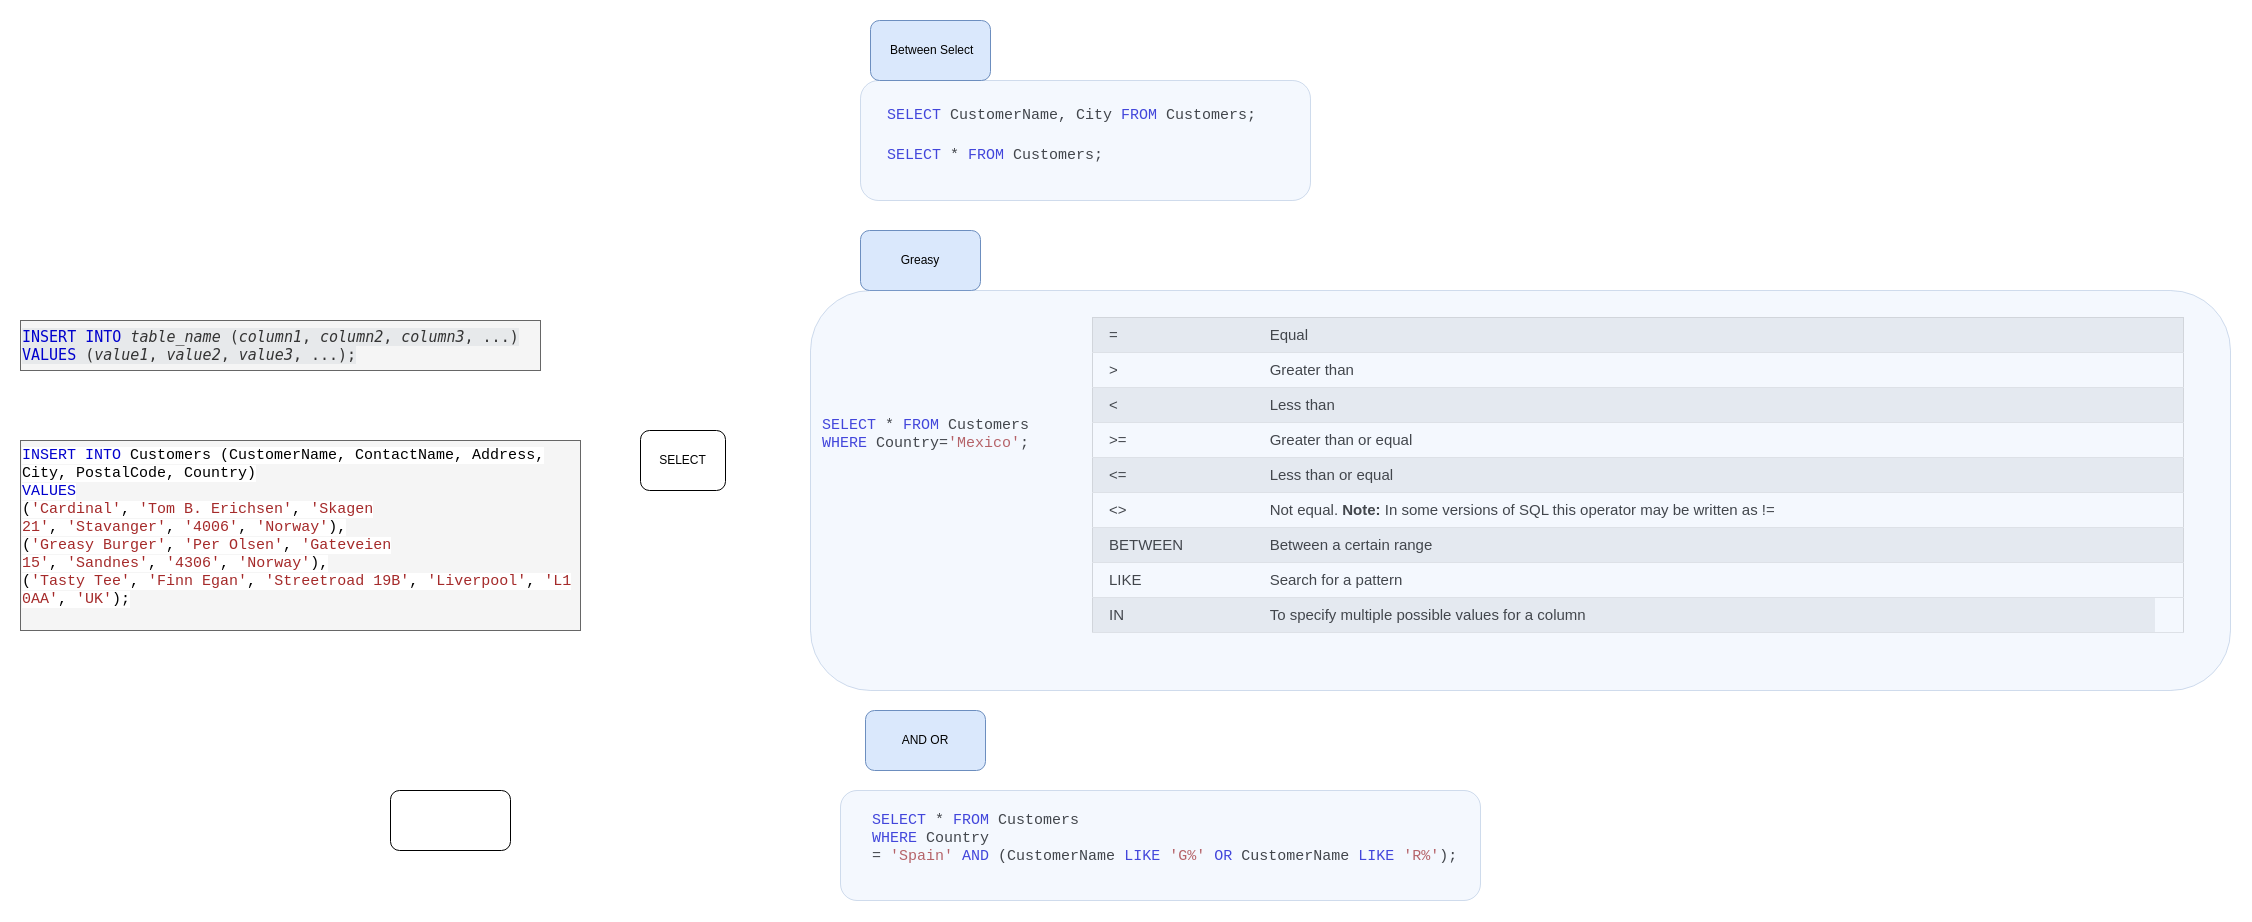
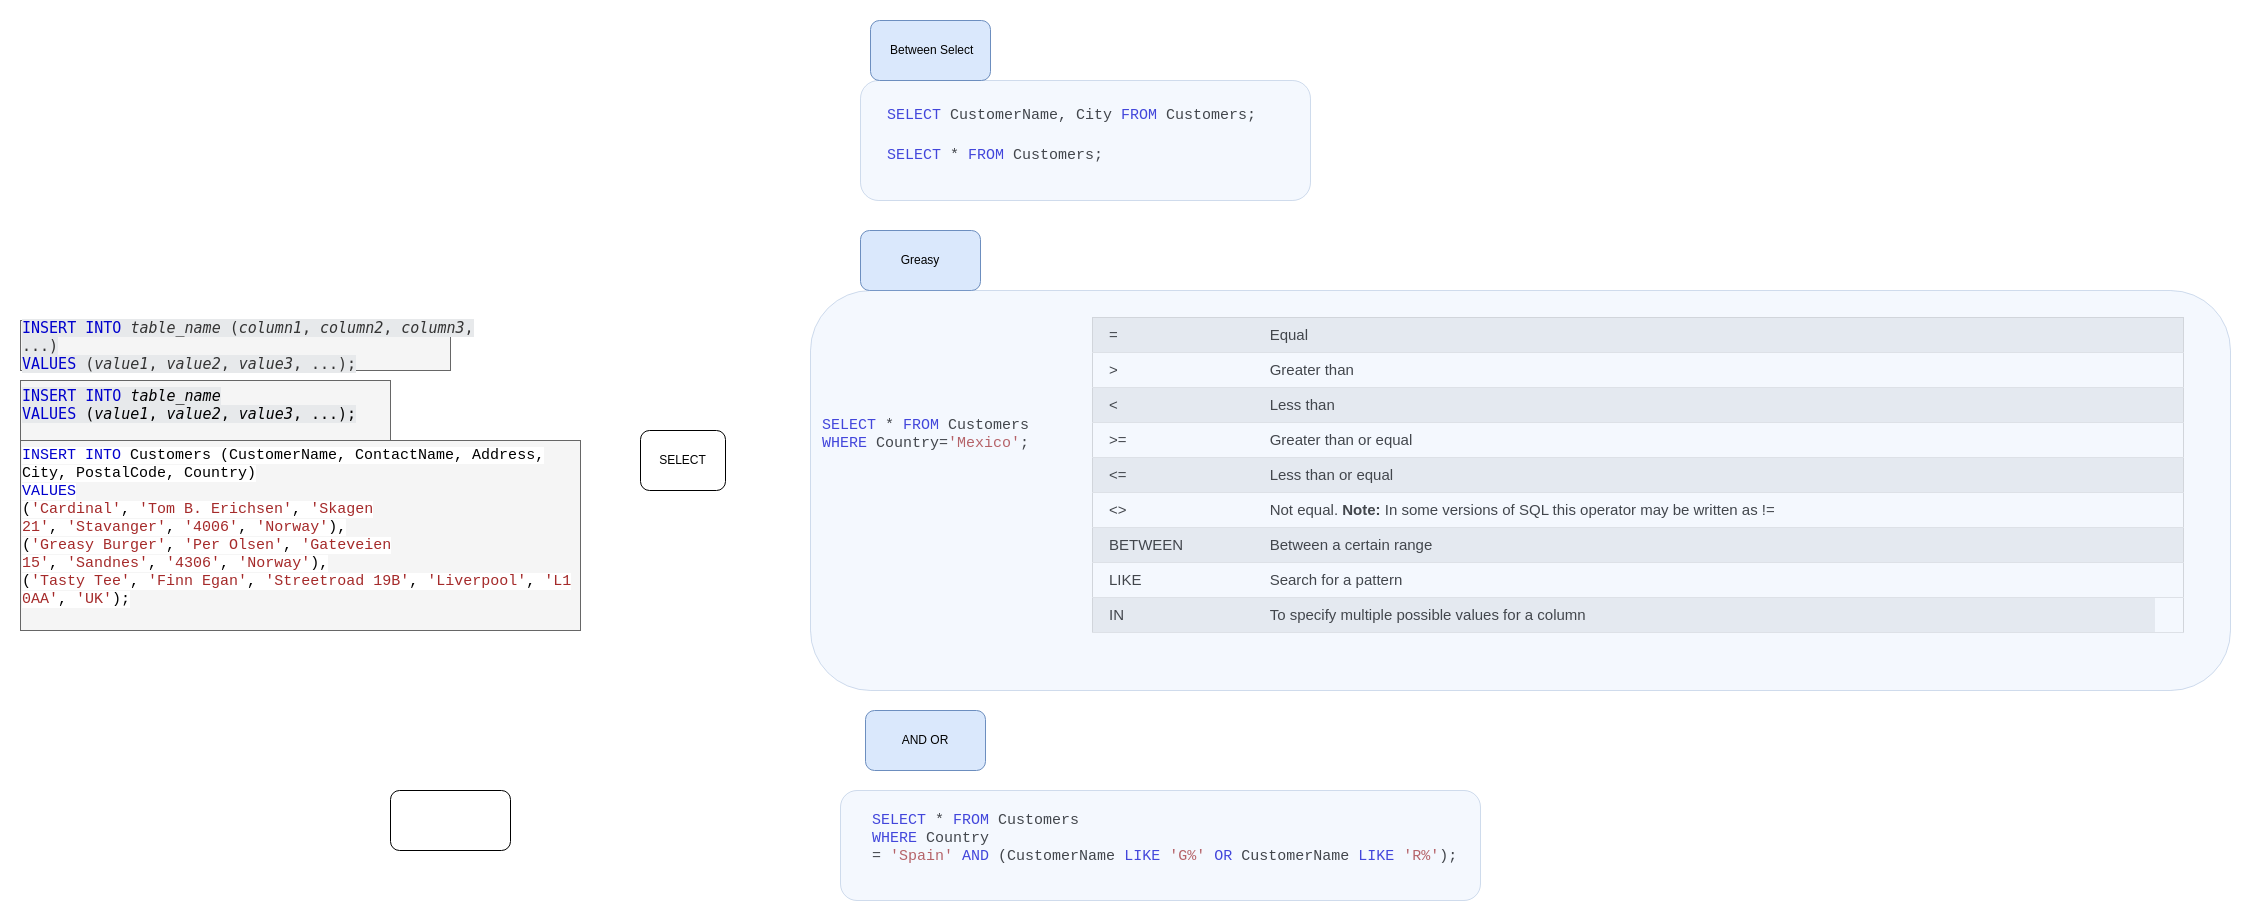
node "INSERT INTO table_name (column1, column2, column3, ...)VALUES (value1, value2, value3, ...);": size 520x50 -> 430x50
node "INSERT INTO table_nameVALUES (value1, value2, value3, ...);": added
